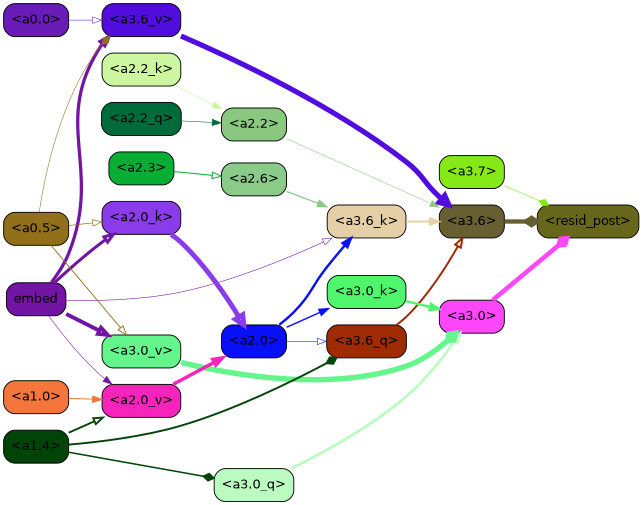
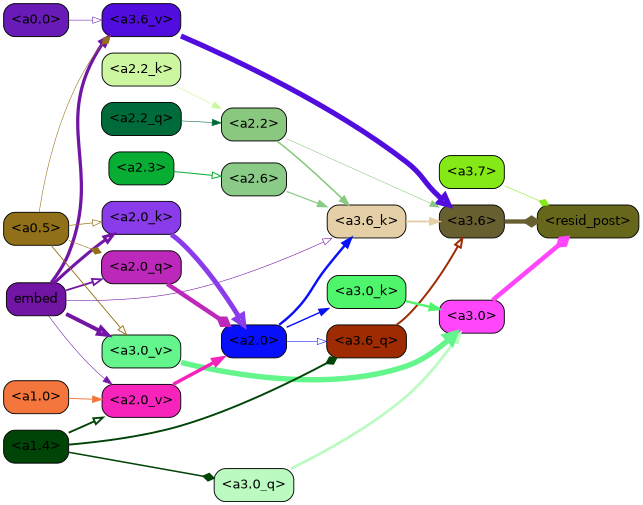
edge "<a2.2>" -> "<a3.6_k>": added
node "<a2.0_q>": added
edge "<a3.0_v>" -> "<a3.0>": arrowhead diamond -> onormal
